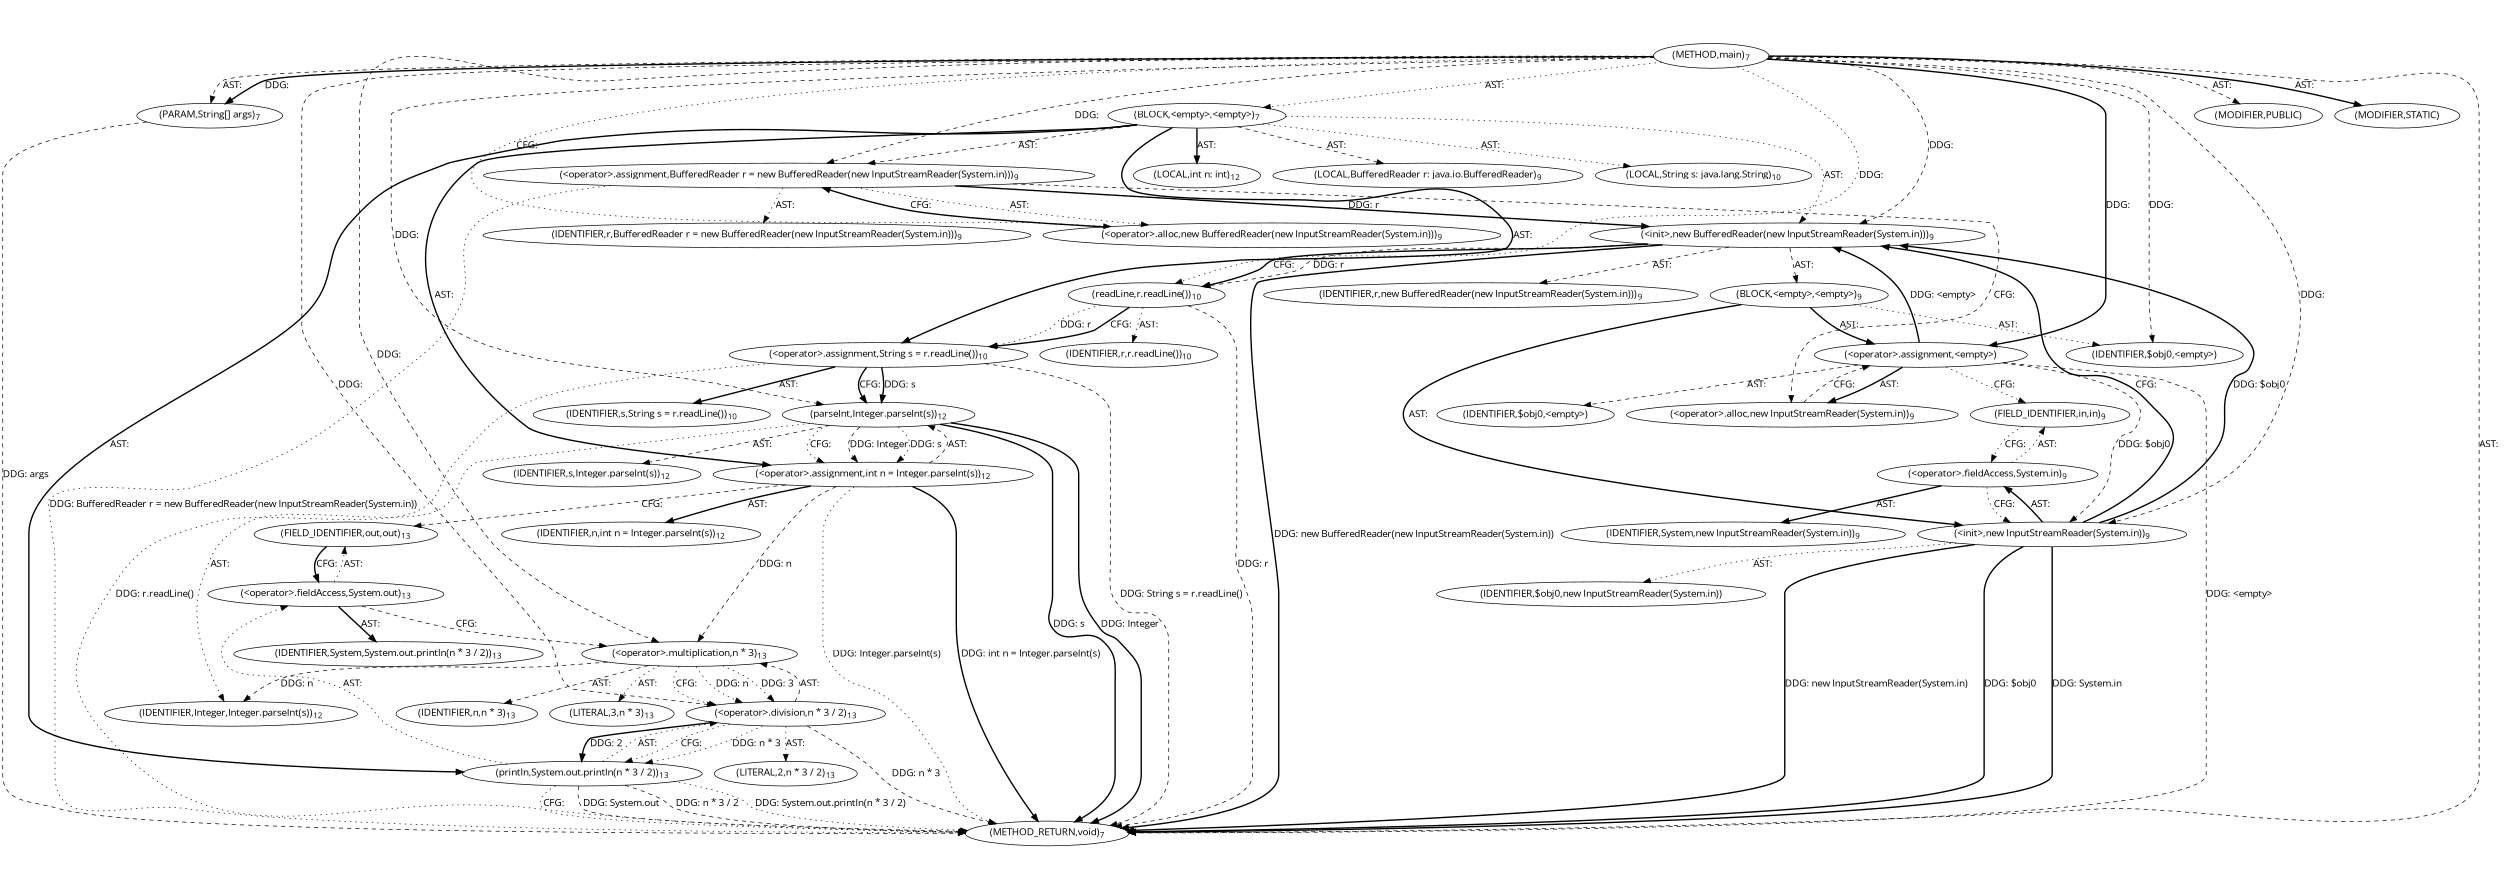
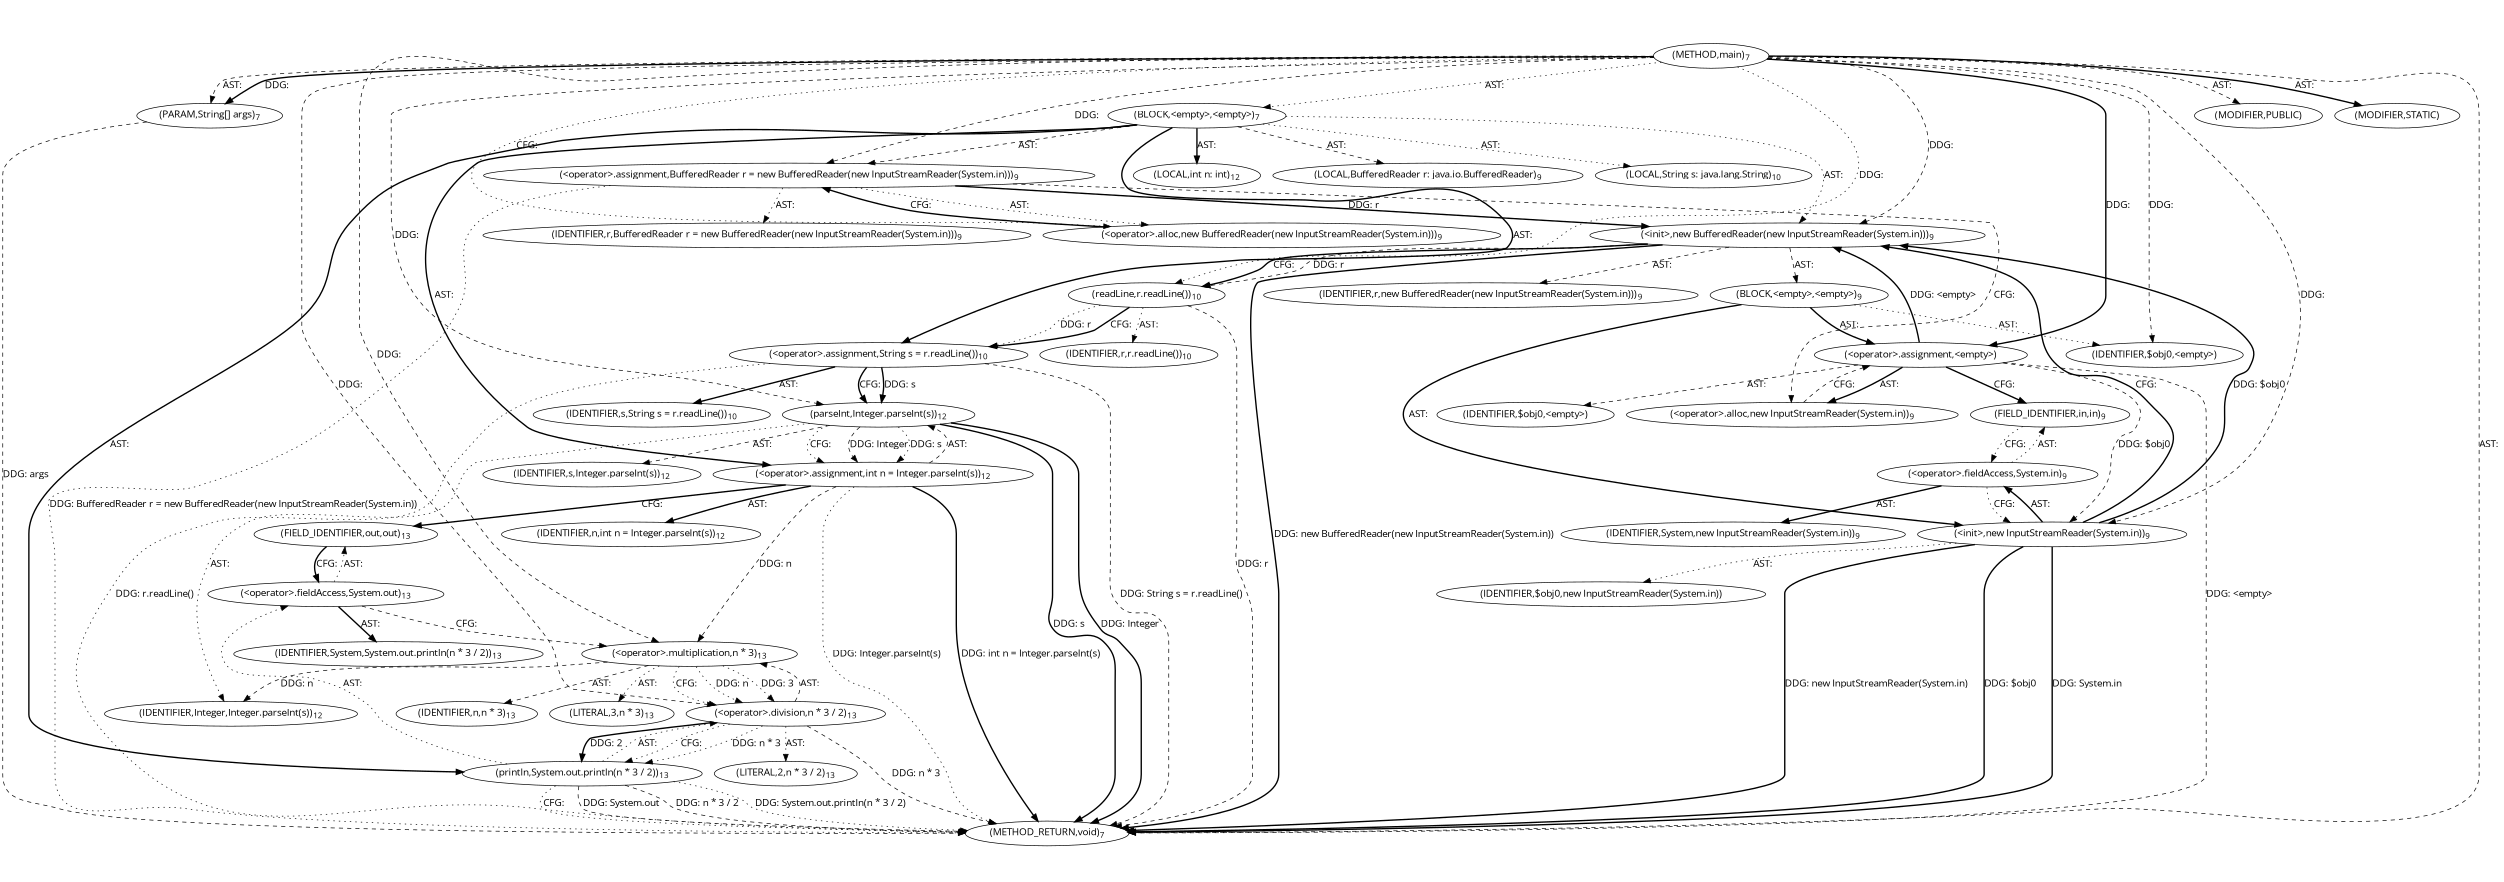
edge "(<operator>.assignment,<empty>)" -> "(FIELD_IDENTIFIER,in,in)": style dotted -> bold
edge "(<operator>.assignment,int n = Integer.parseInt(s))" -> "(FIELD_IDENTIFIER,out,out)": style dashed -> bold
